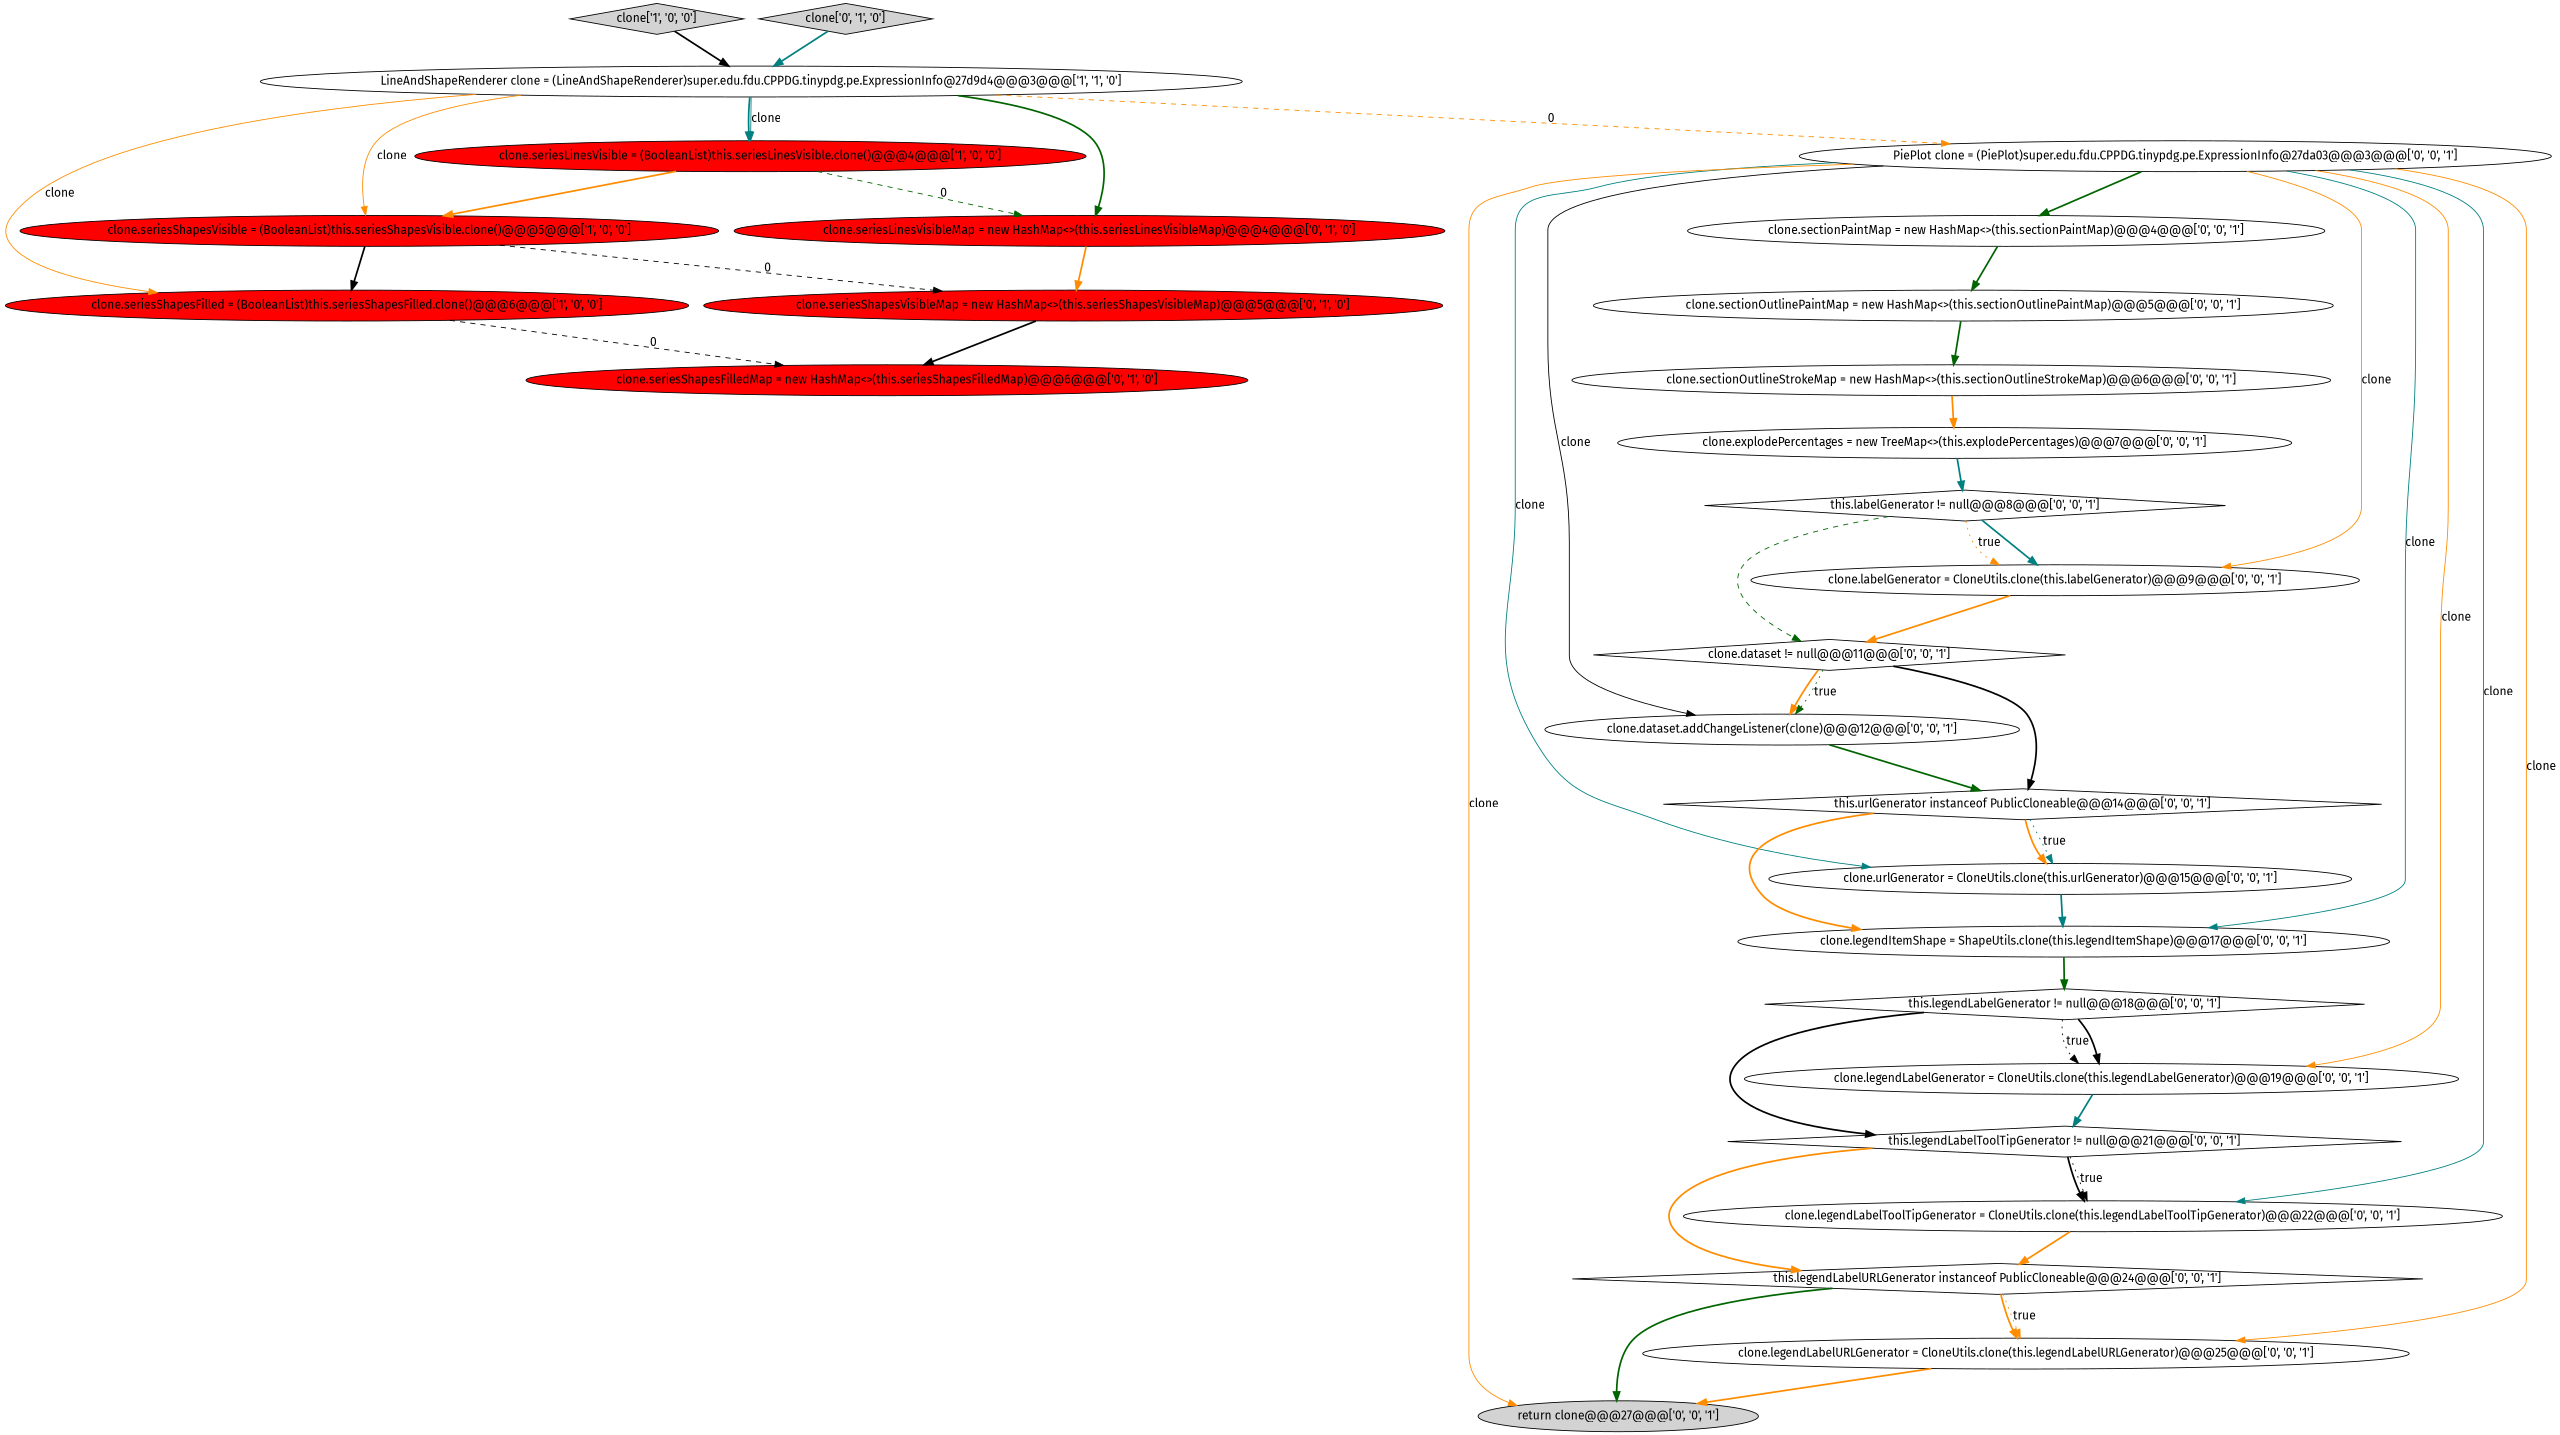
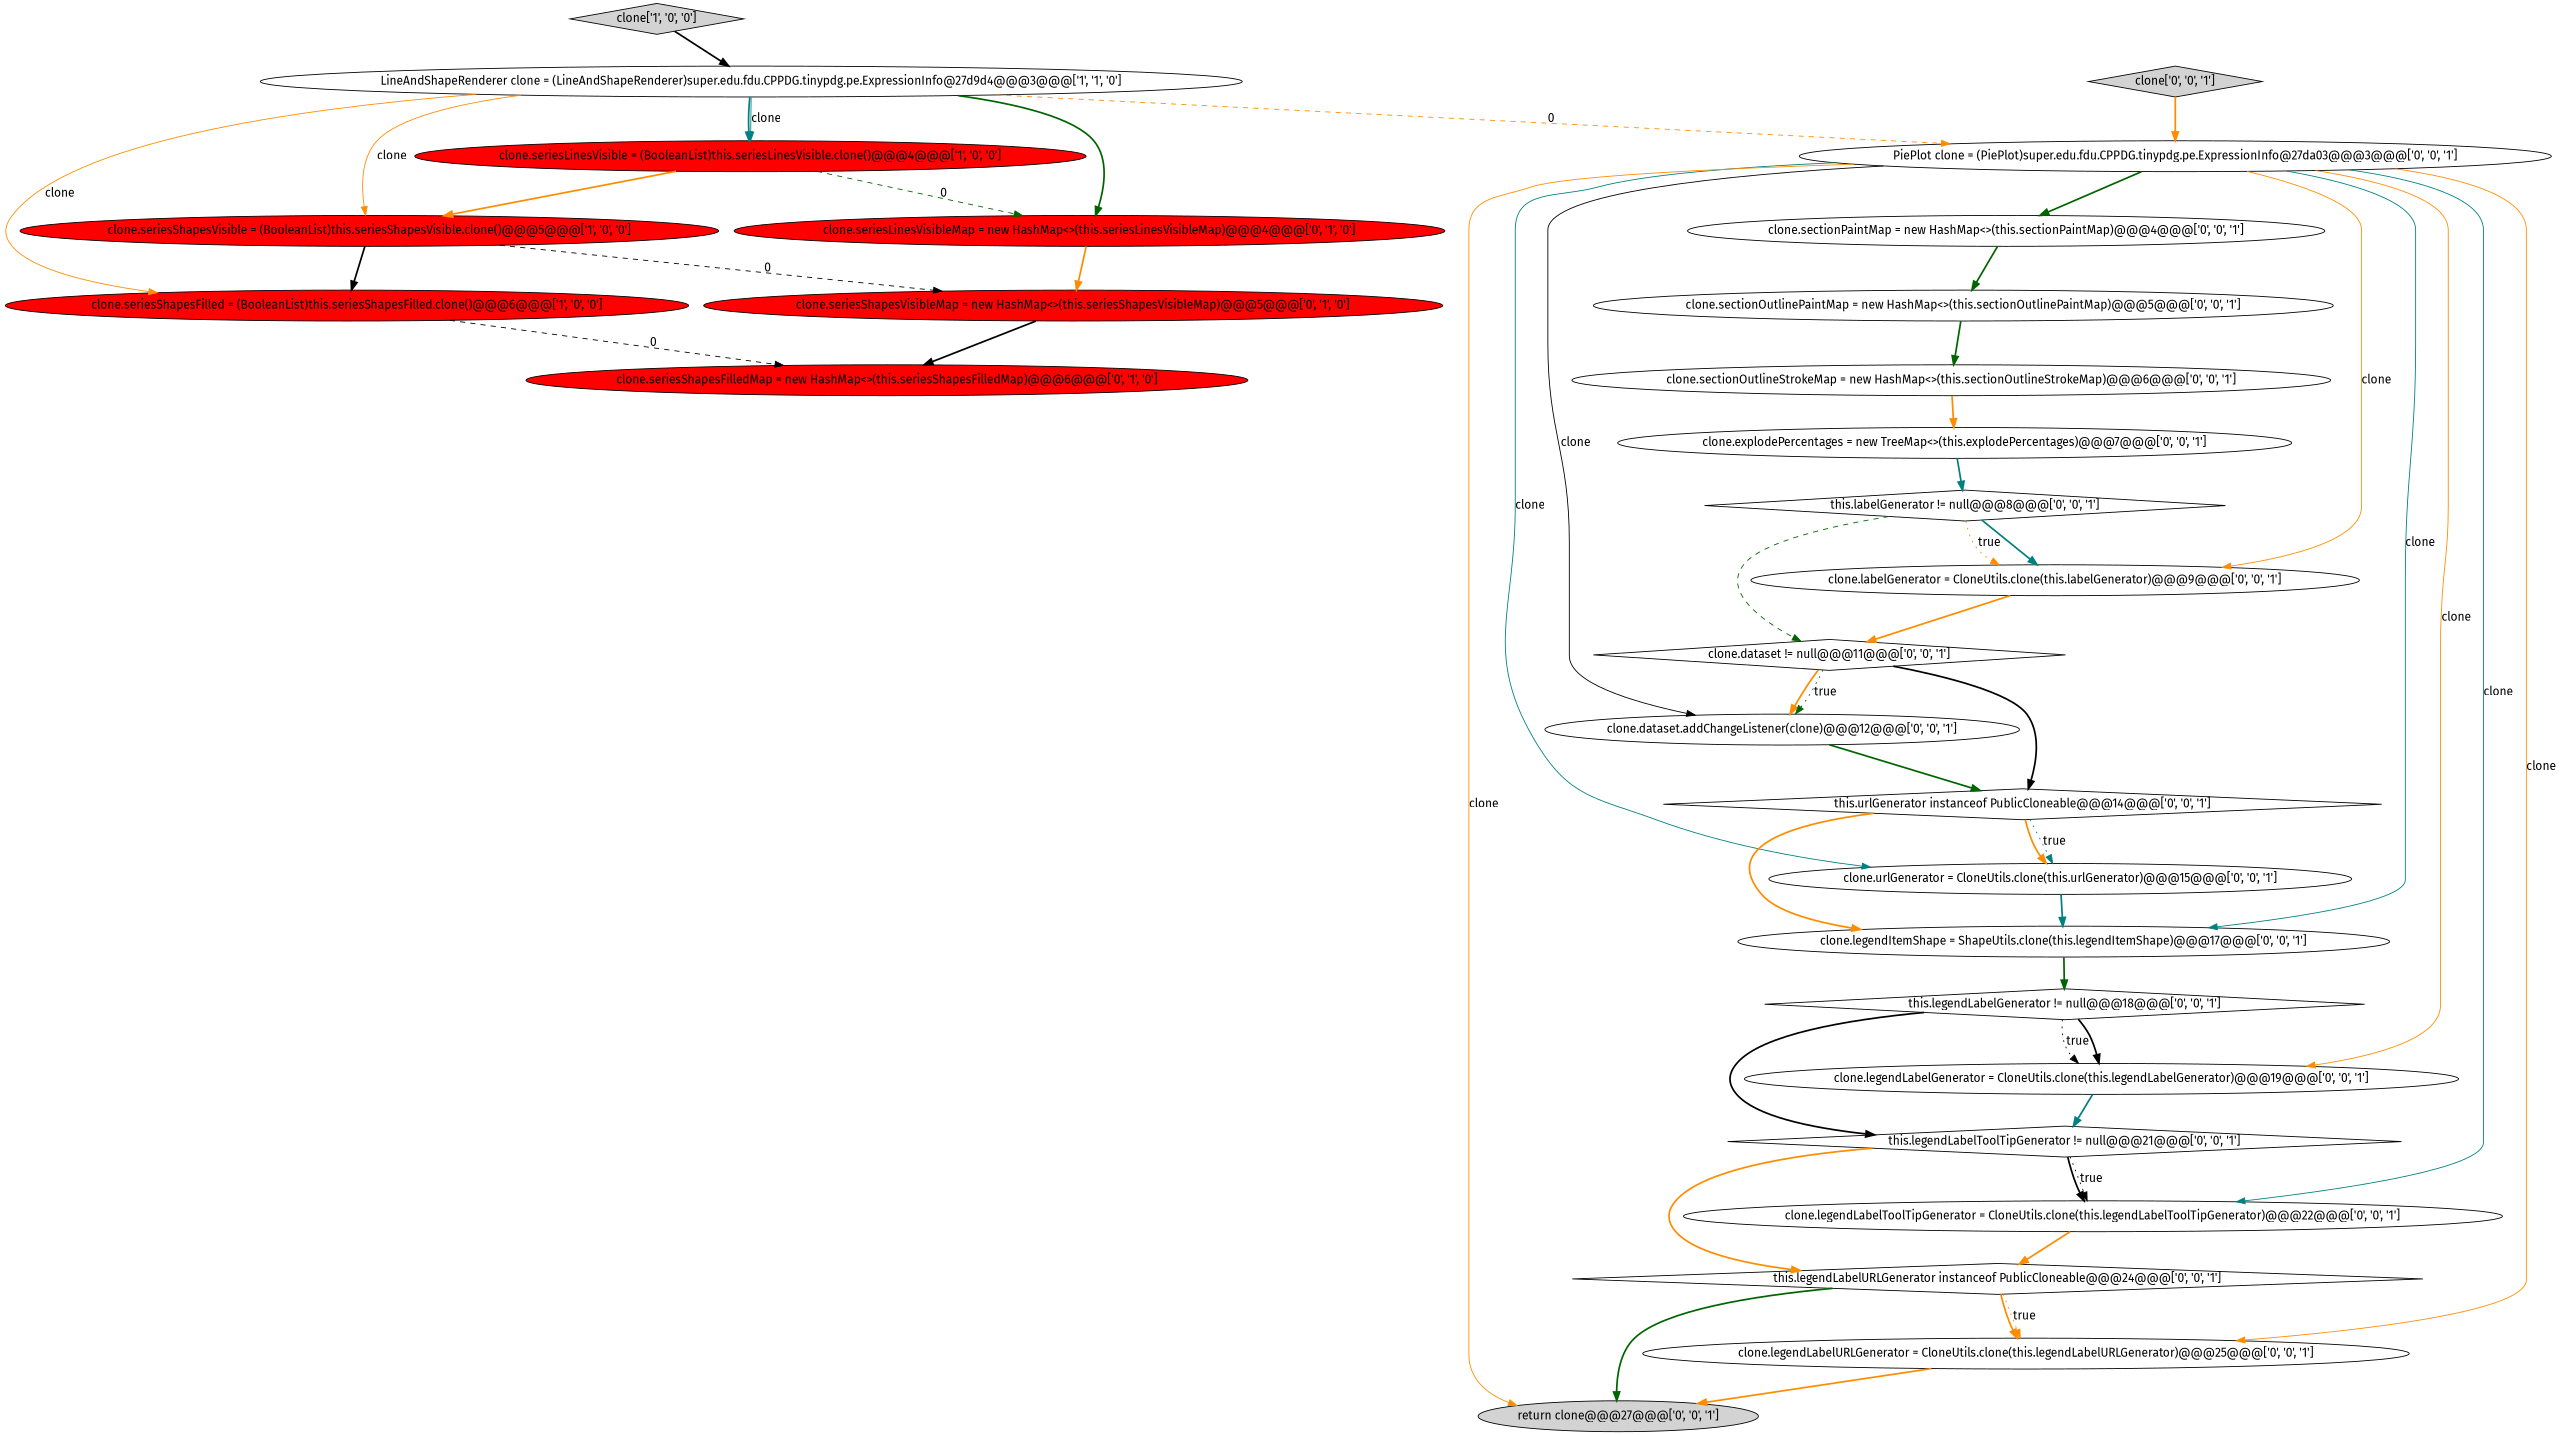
node "clone['0', '1', '0']": removed
node "clone['0', '0', '1']": added
